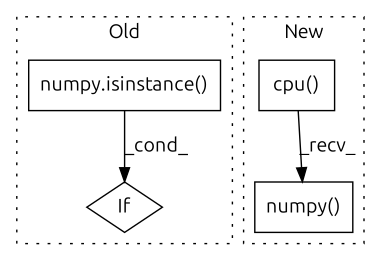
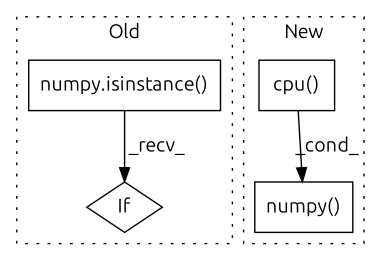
edge "numpy.isinstance()" -> "If": label "_cond_" -> "_recv_"
edge "cpu()" -> "numpy()": label "_recv_" -> "_cond_"
